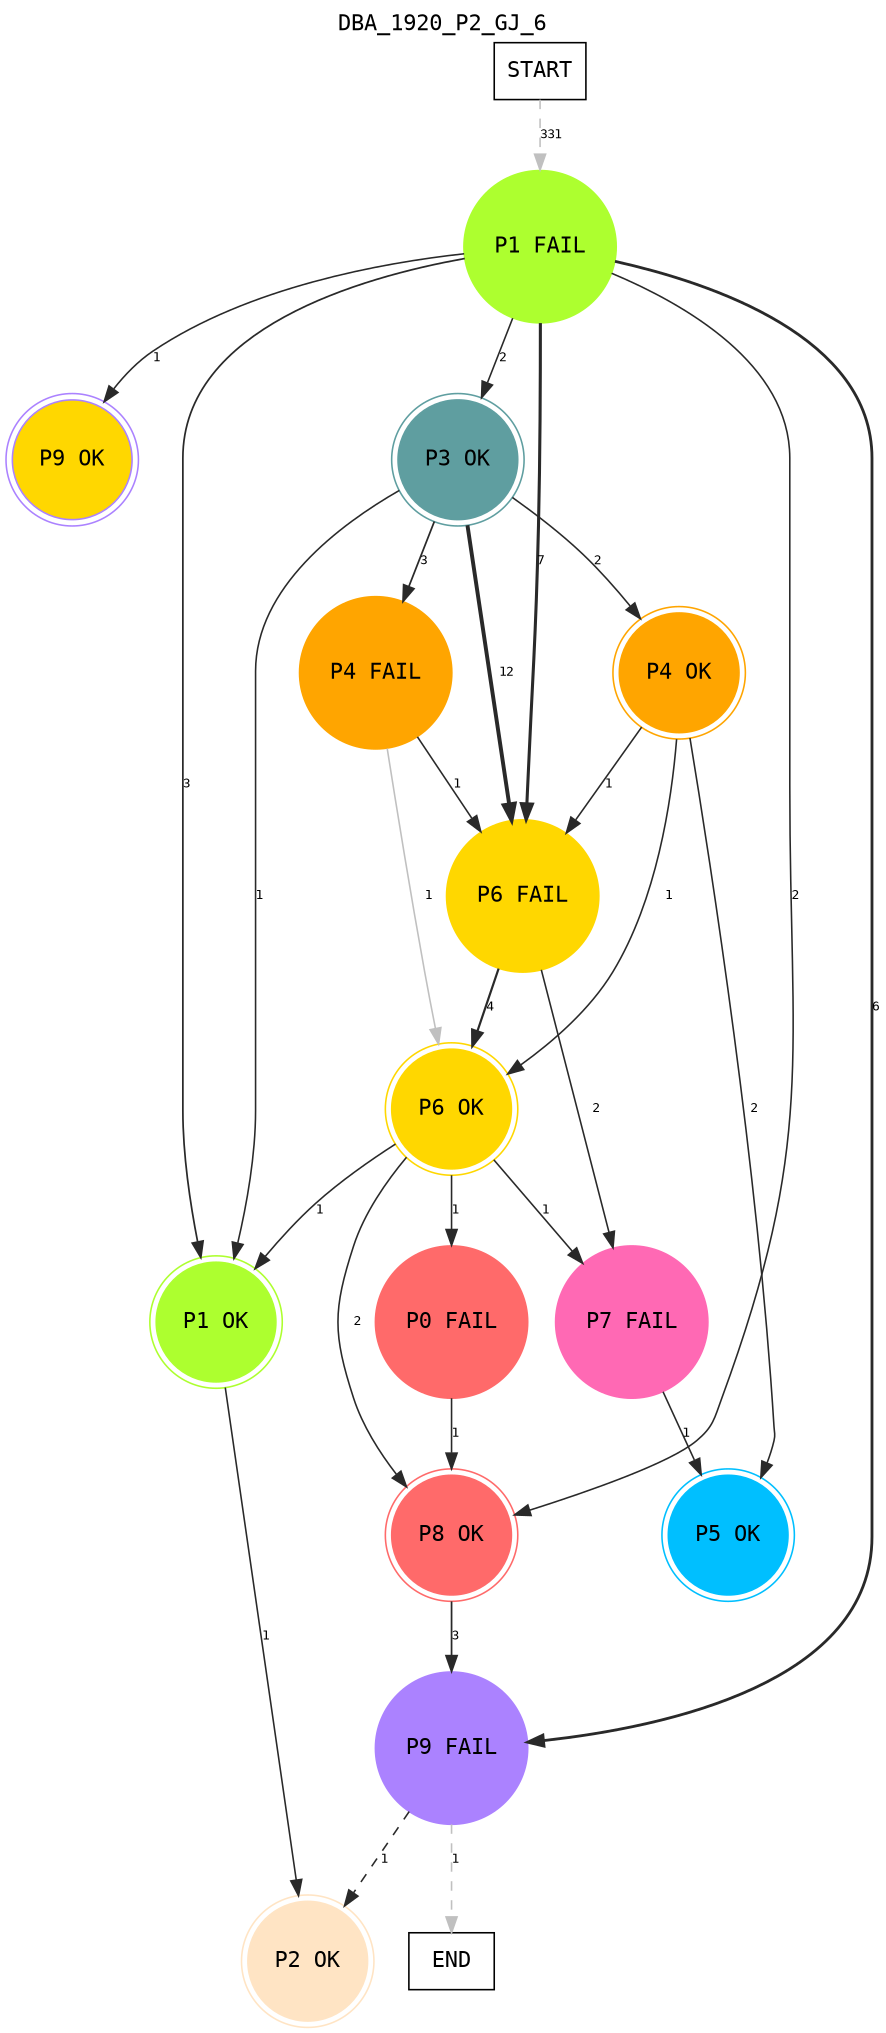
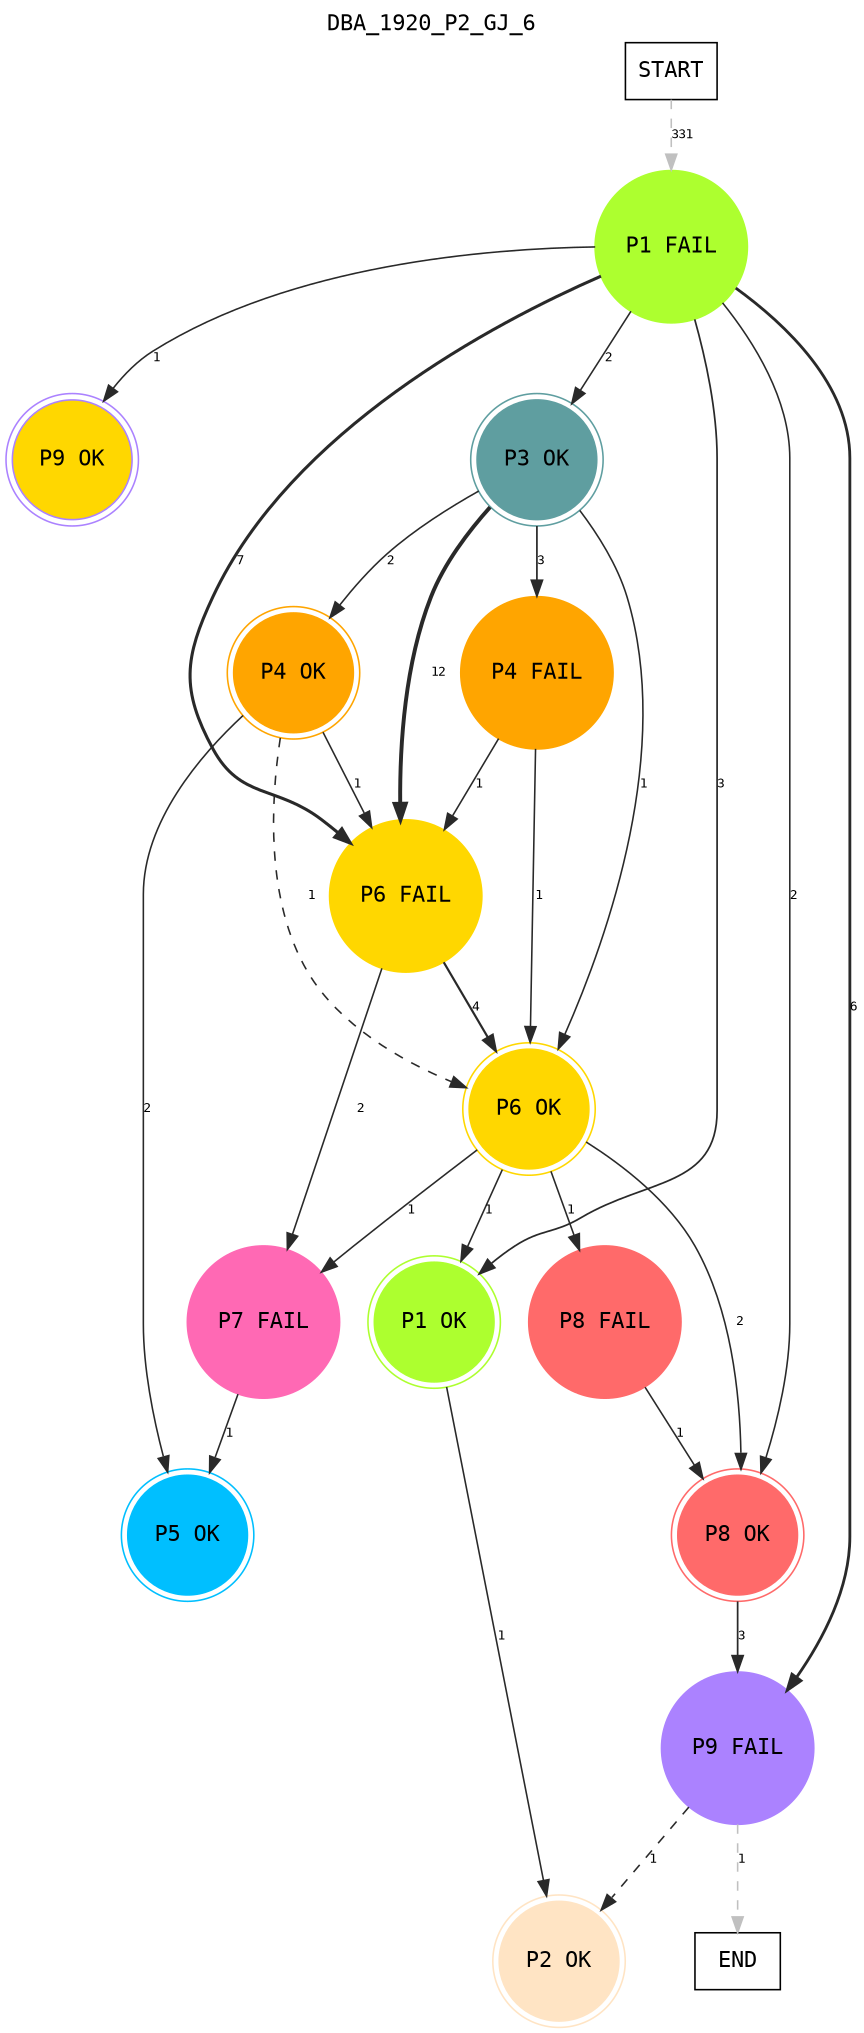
edge "P3 OK" -> "P1 OK": now "P3 OK" -> "P6 OK"
edge "P4 FAIL" -> "P6 OK": color grey -> grey16
edge "P4 OK" -> "P6 OK": style solid -> dashed
node "P0 FAIL": label "P0 FAIL" -> "P8 FAIL"
